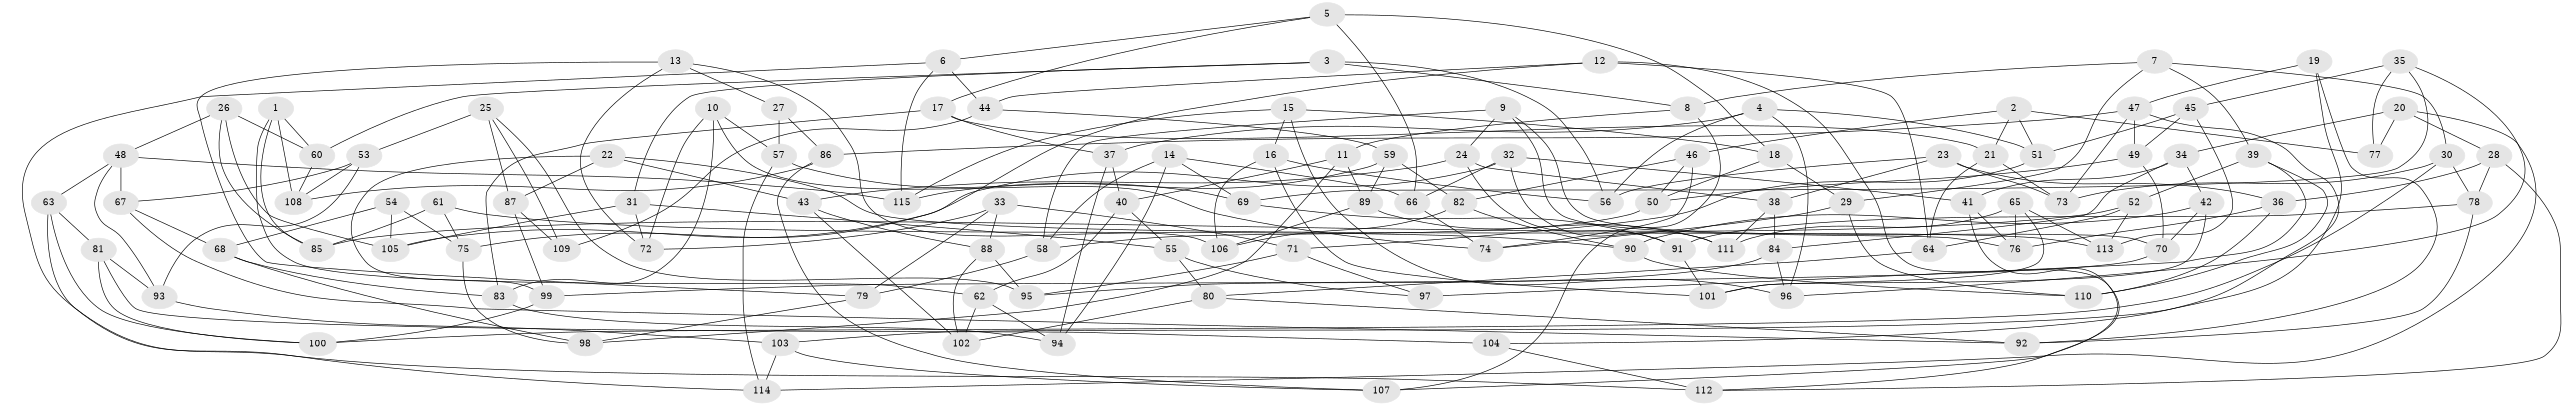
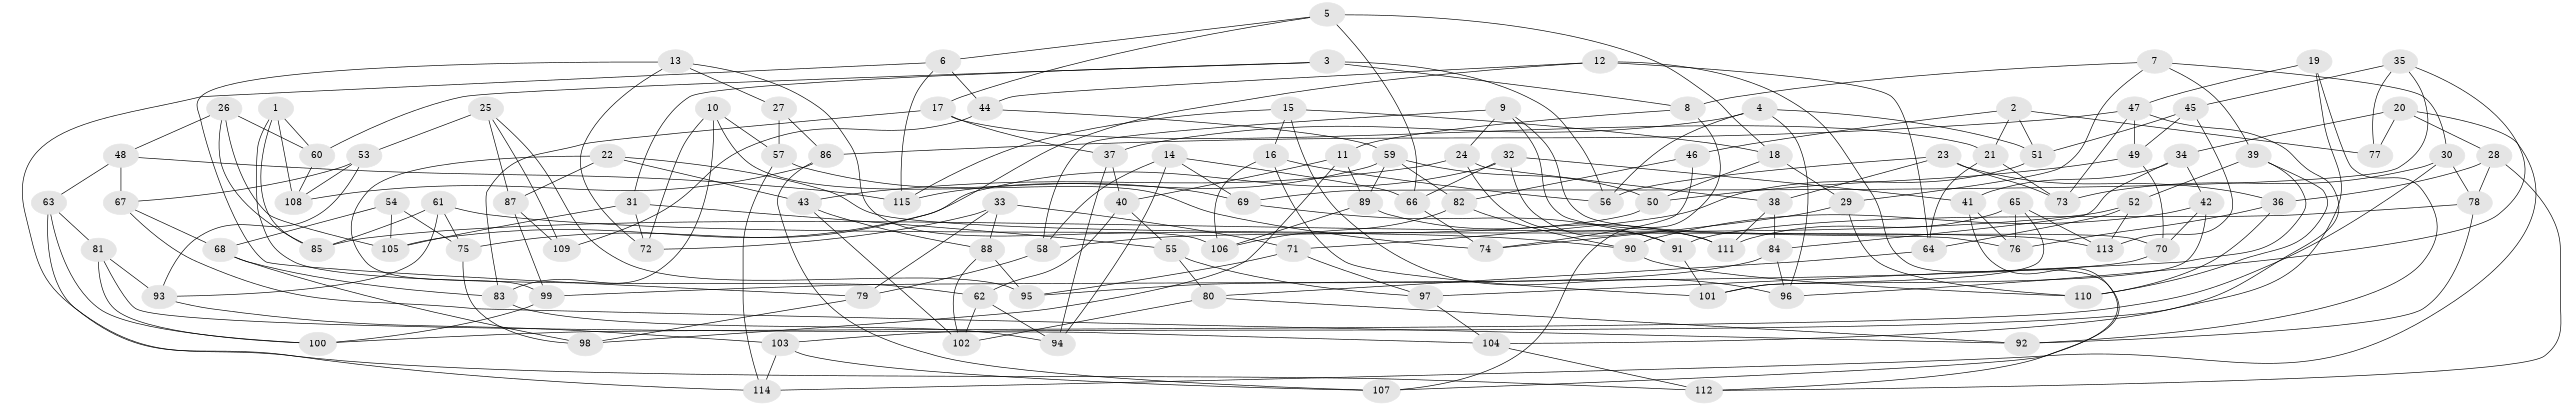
edge "46" -- "50": now "59" -- "50"
edge "48" -- "93": now "61" -- "93"
edge "97" -- "104": added
